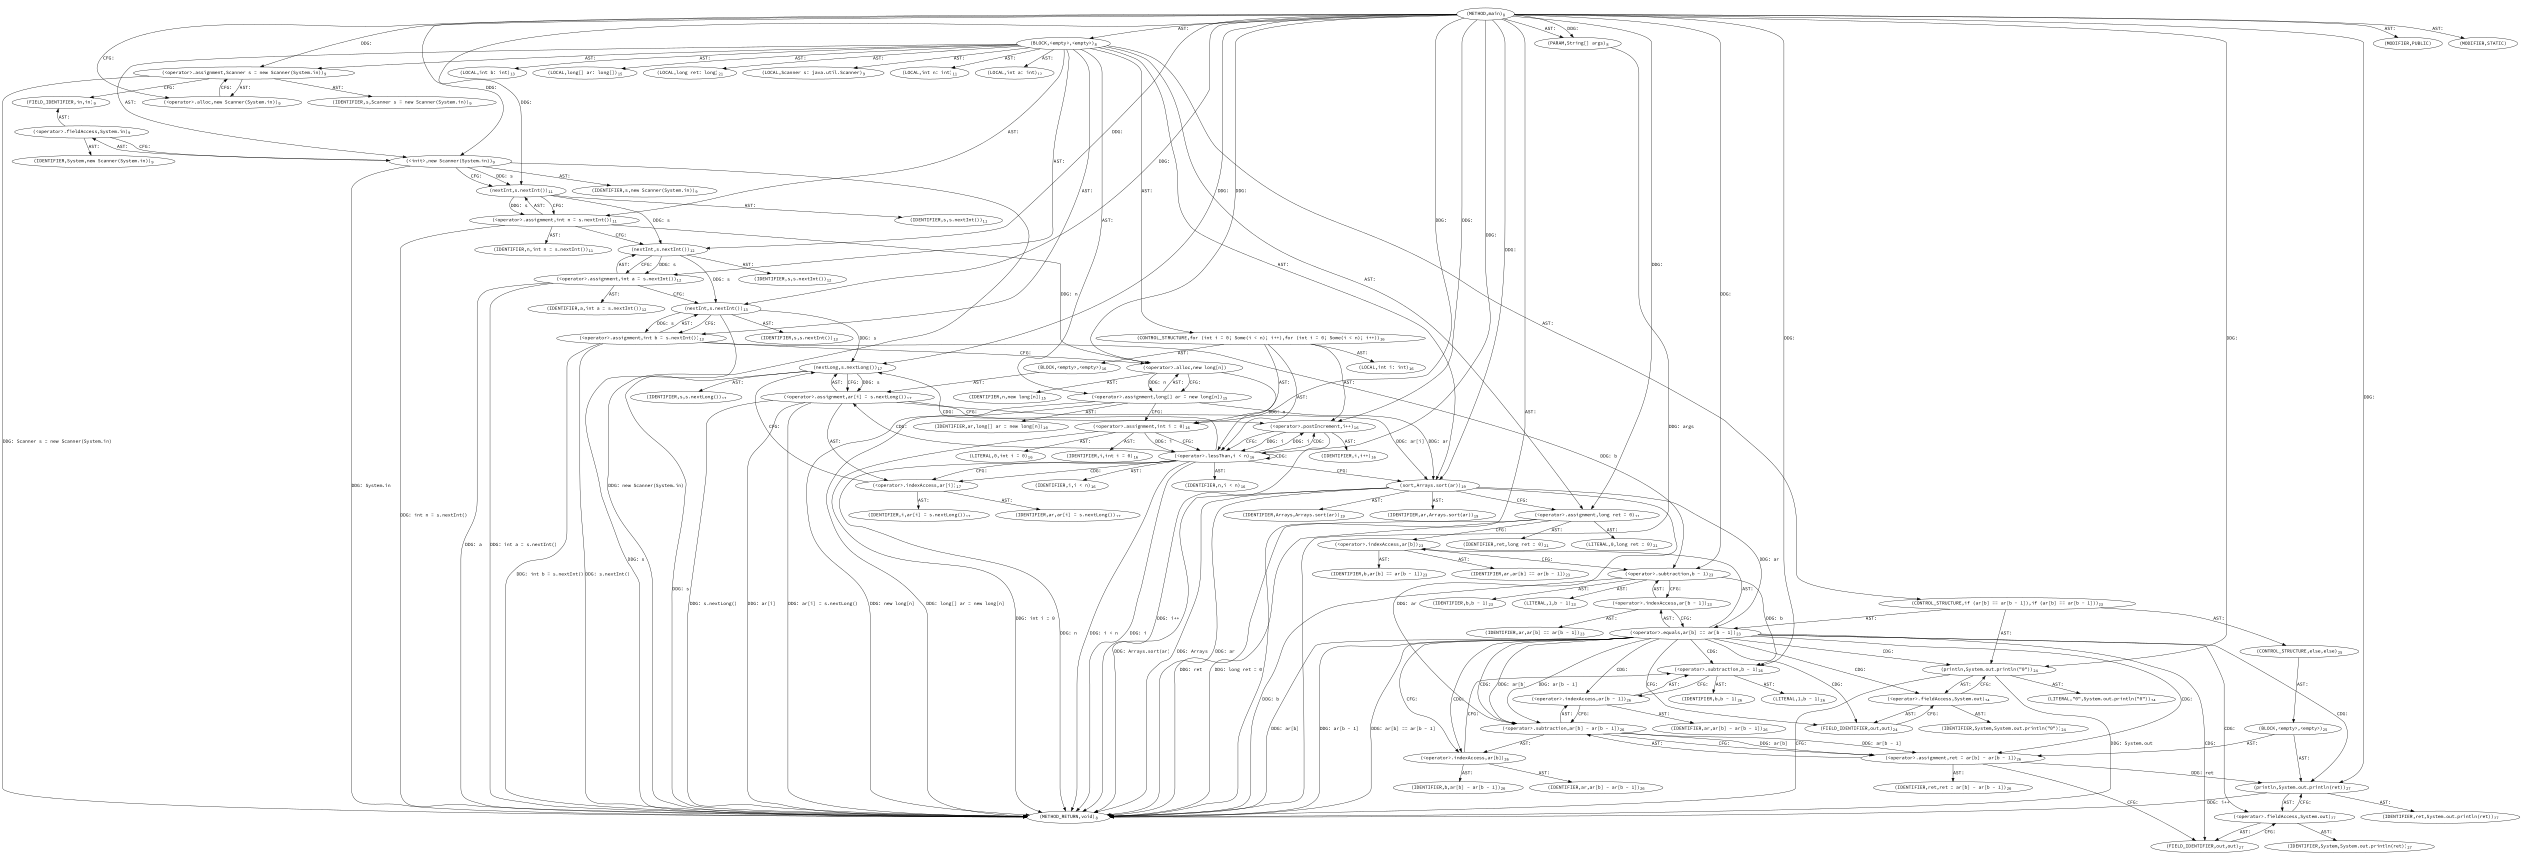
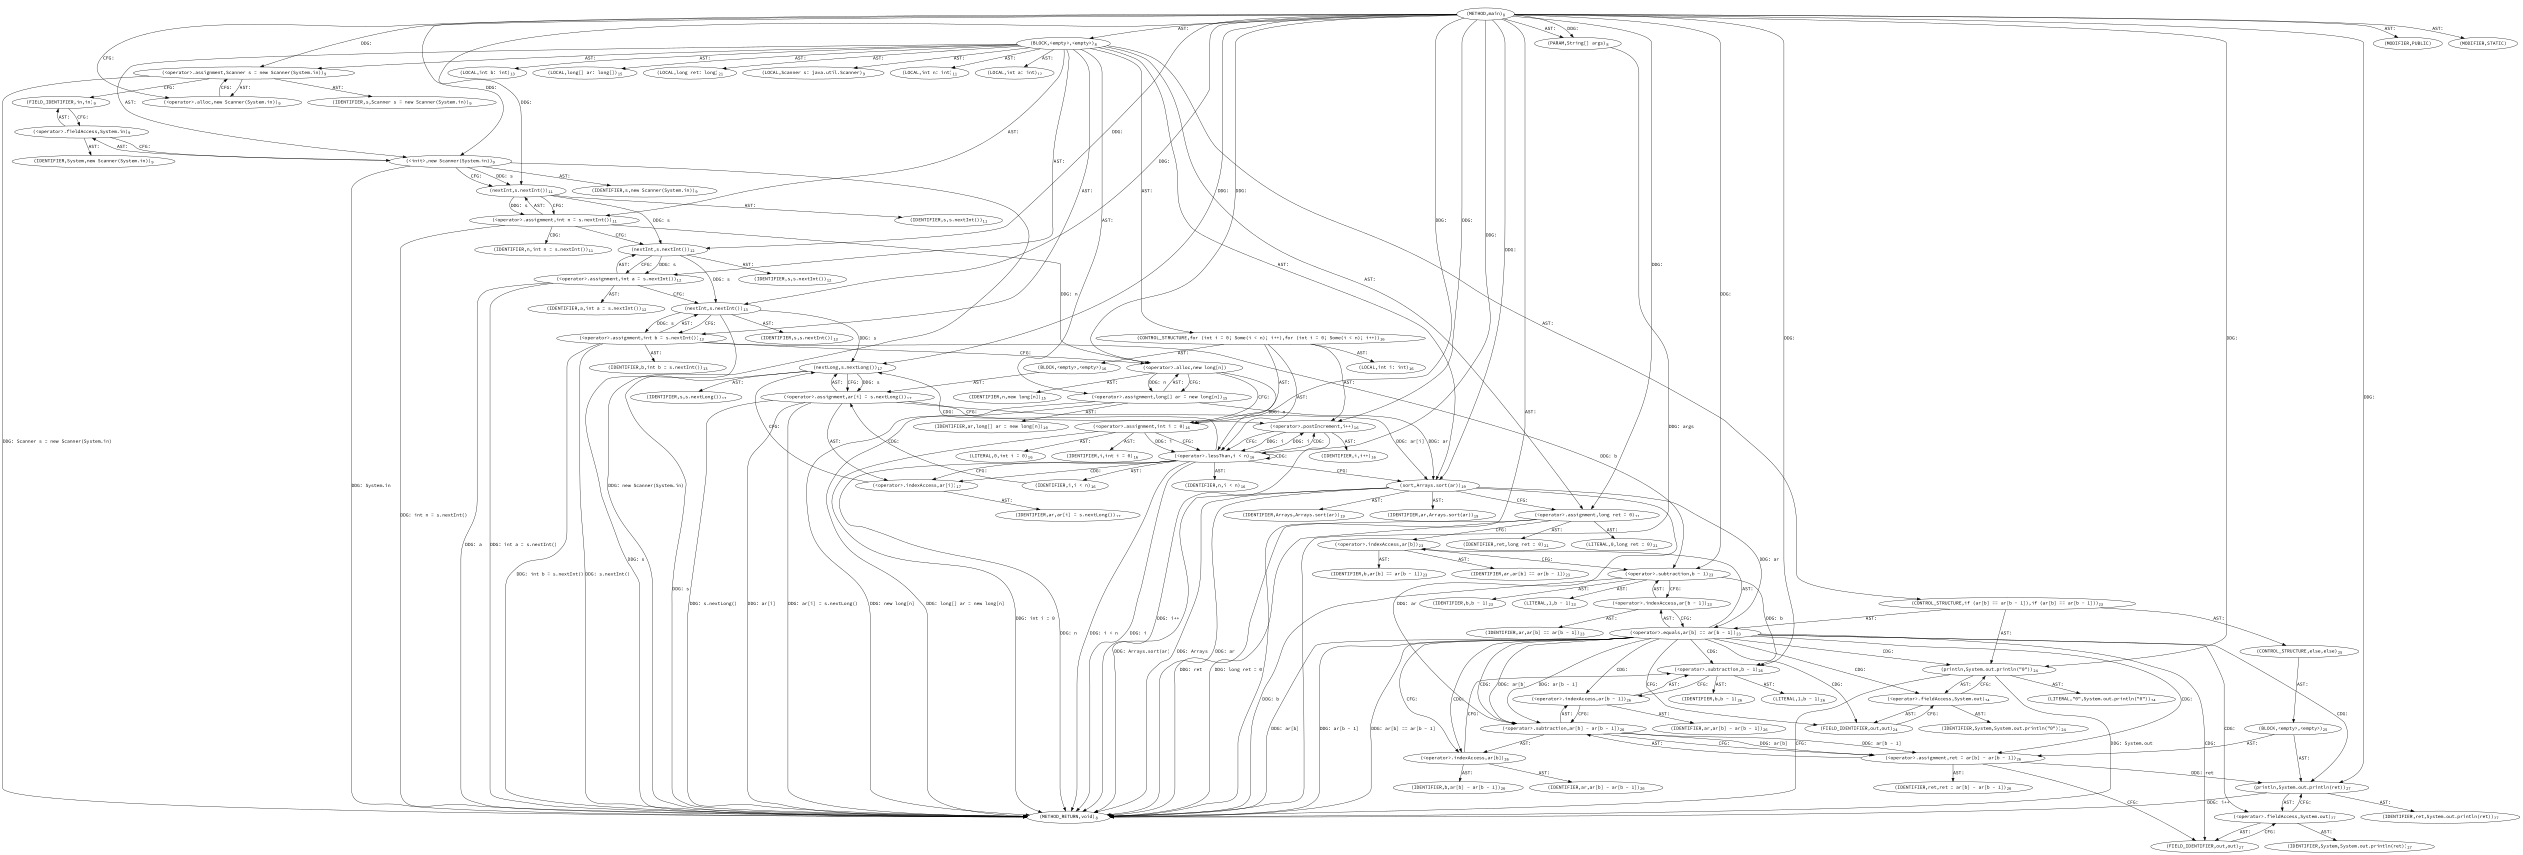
edge "(FIELD_IDENTIFIER,in,in)" -> "(<operator>.fieldAccess,System.in)": added, label "CFG:"
edge "(<operator>.assignment,int n = s.nextInt())" -> "(IDENTIFIER,n,int n = s.nextInt())": label "AST: " -> "CDG: "
node "(IDENTIFIER,b,int b = s.nextInt())": added
edge "(<operator>.assignment,long[] ar = new long[n])" -> "(<operator>.assignment,int i = 0)": now "(<operator>.alloc,new long[n])" -> "(<operator>.assignment,int i = 0)"
edge "(<operator>.lessThan,i < n)" -> "(<operator>.assignment,ar[i] = s.nextLong())": now "(IDENTIFIER,i,i < n)" -> "(<operator>.assignment,ar[i] = s.nextLong())"
node "(IDENTIFIER,i,ar[i] = s.nextLong())": removed
